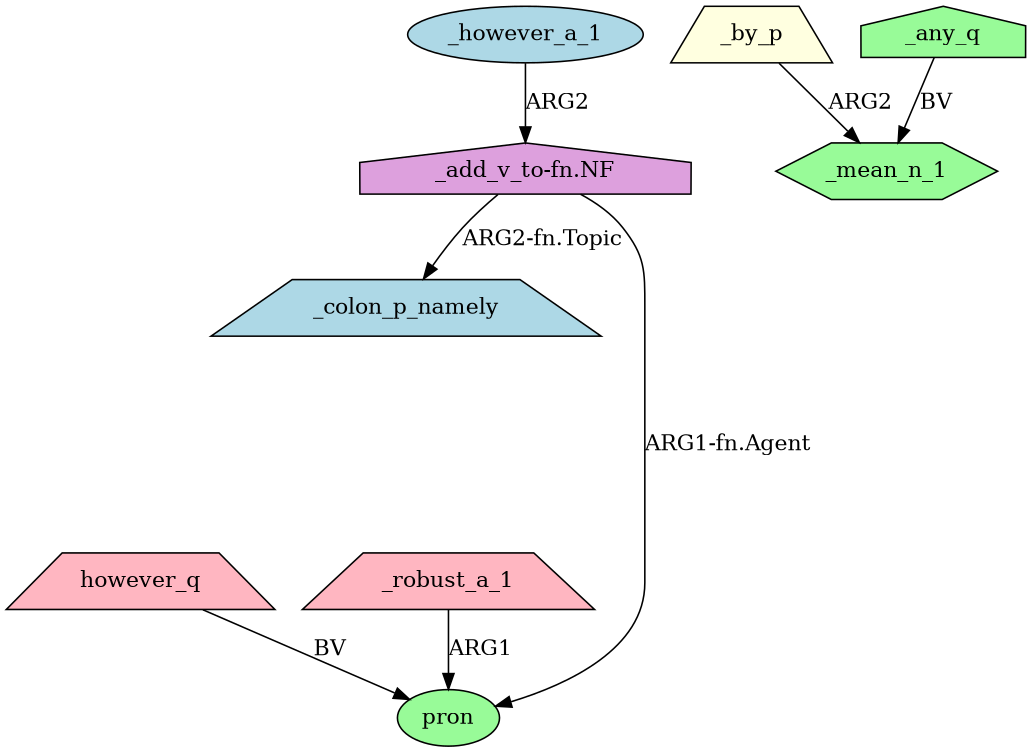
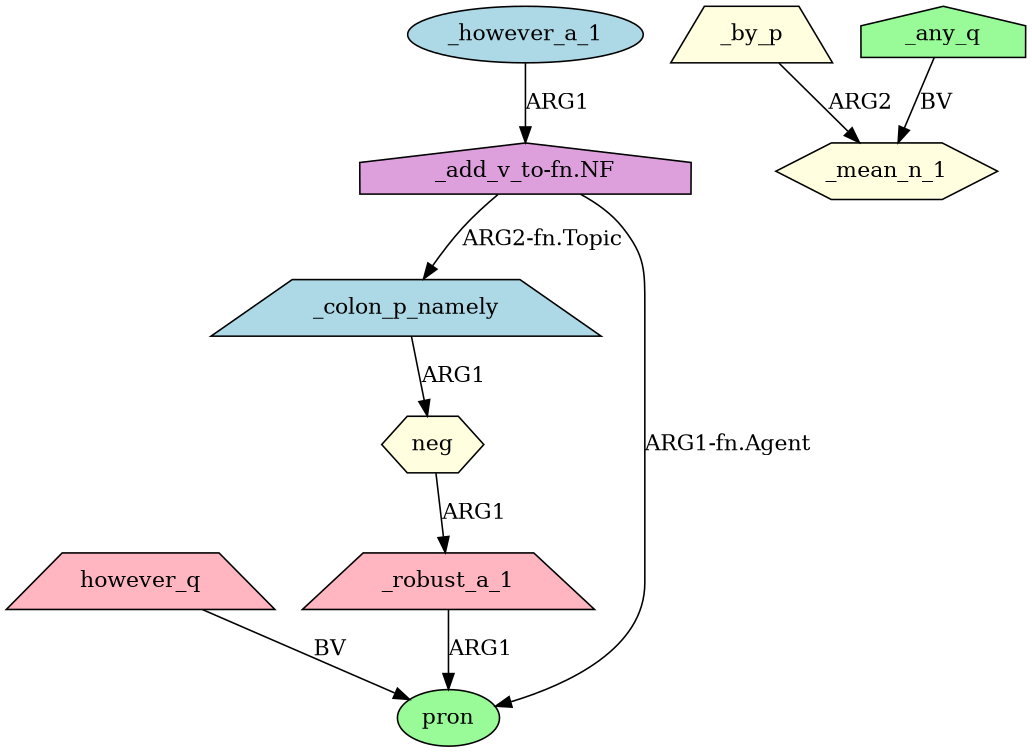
edge "_however_a_1" -> "_add_v_to-fn.NF": label "ARG2" -> "ARG1"
node "_mean_n_1": fillcolor palegreen -> lightyellow
node "neg": added
